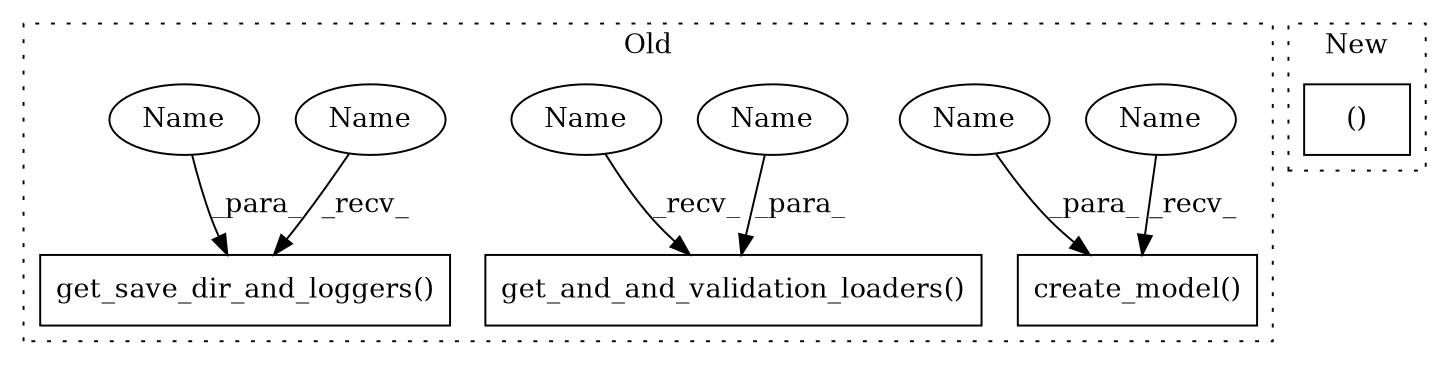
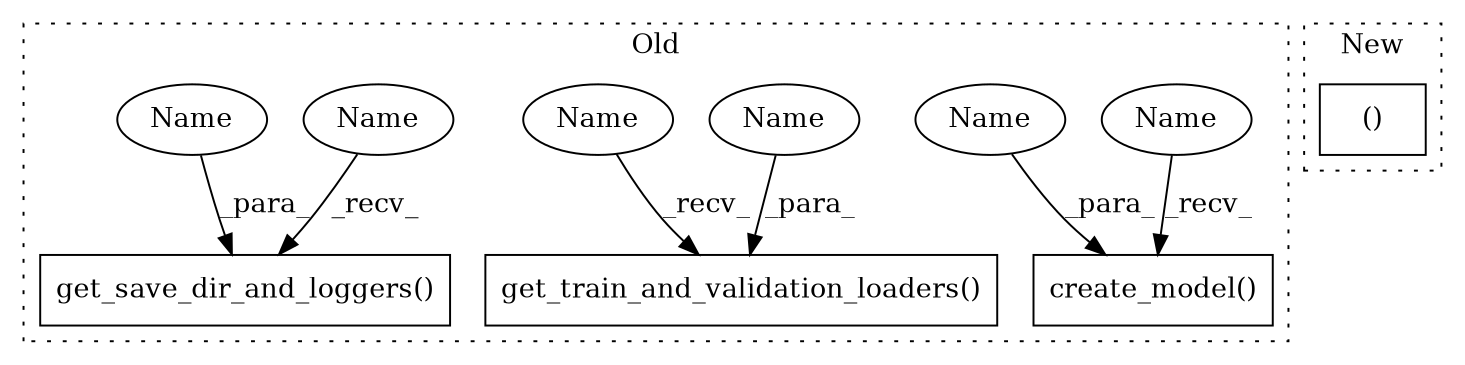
node "get_and_and_validation_loaders()": label "get_and_and_validation_loaders()" -> "get_train_and_validation_loaders()"
